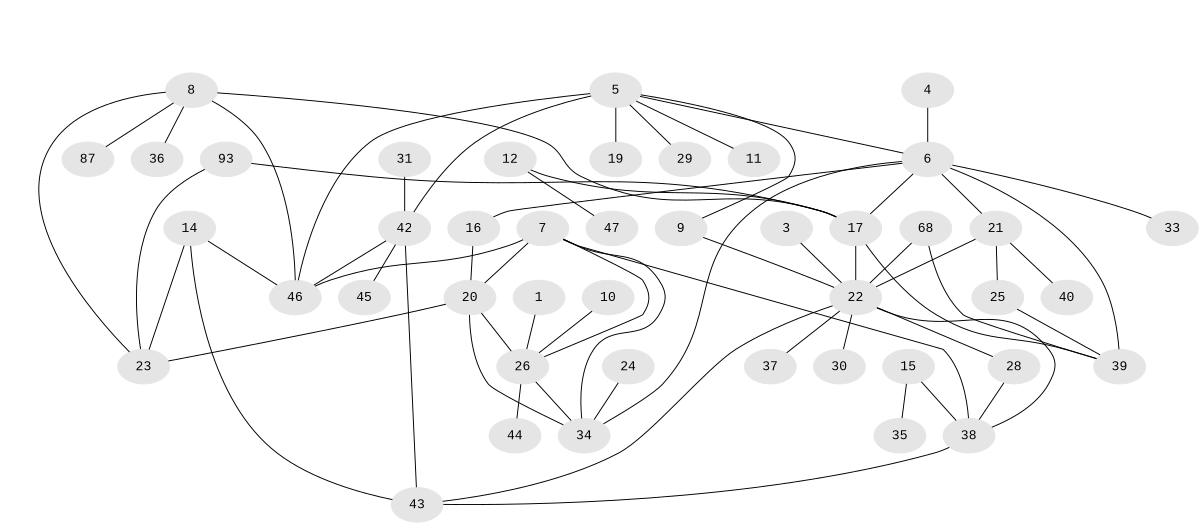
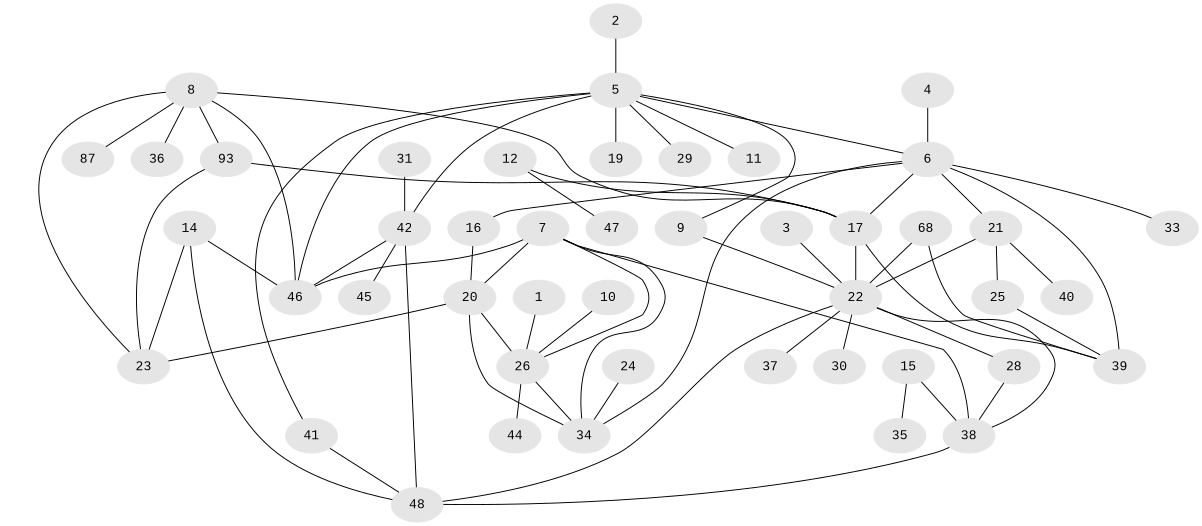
node "2": added
edge "8" -- "93": added
node "41": added
node "43": label "43" -> "48"
